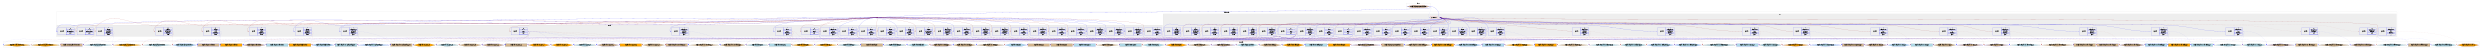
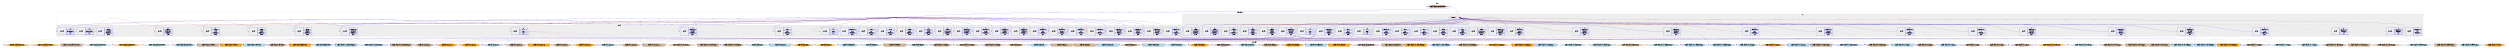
node "portage://kde-frameworks/kdbusaddons-5.64.0": added
node "portage://kde-frameworks/kitemmodels-5.66.0": fillcolor tan -> orange
